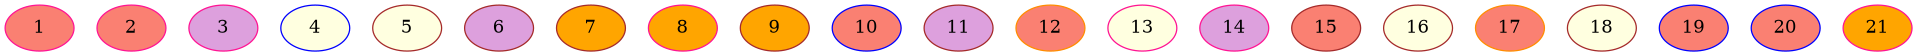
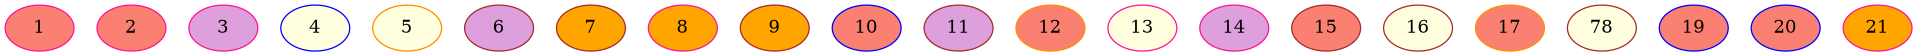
node "5": color brown -> darkorange
node "18": label "18" -> "78"
